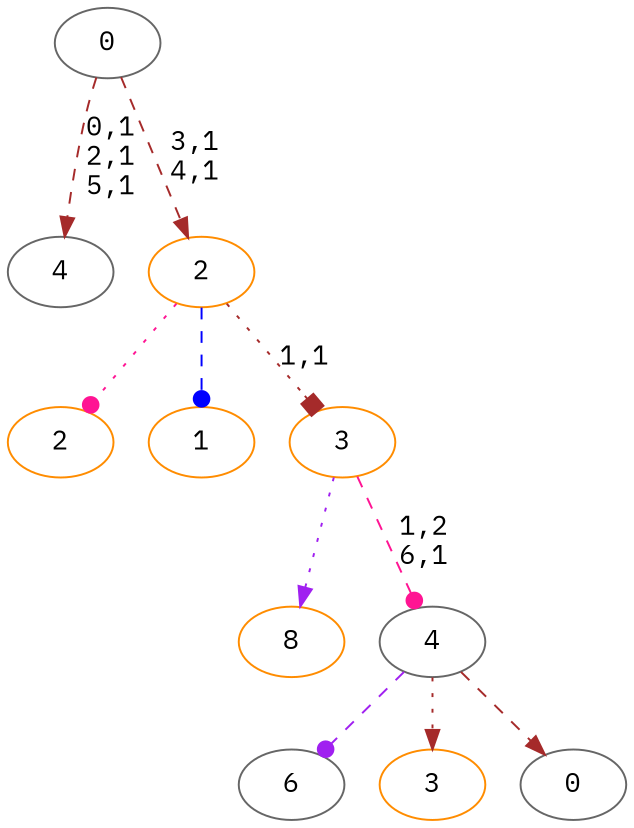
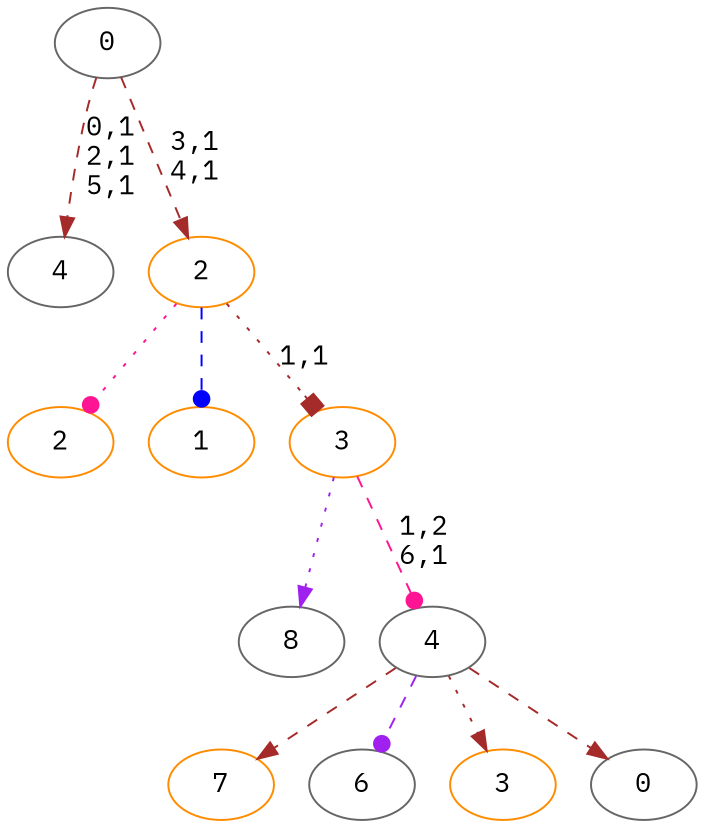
node "8": color darkorange -> gray40
node "7": added
